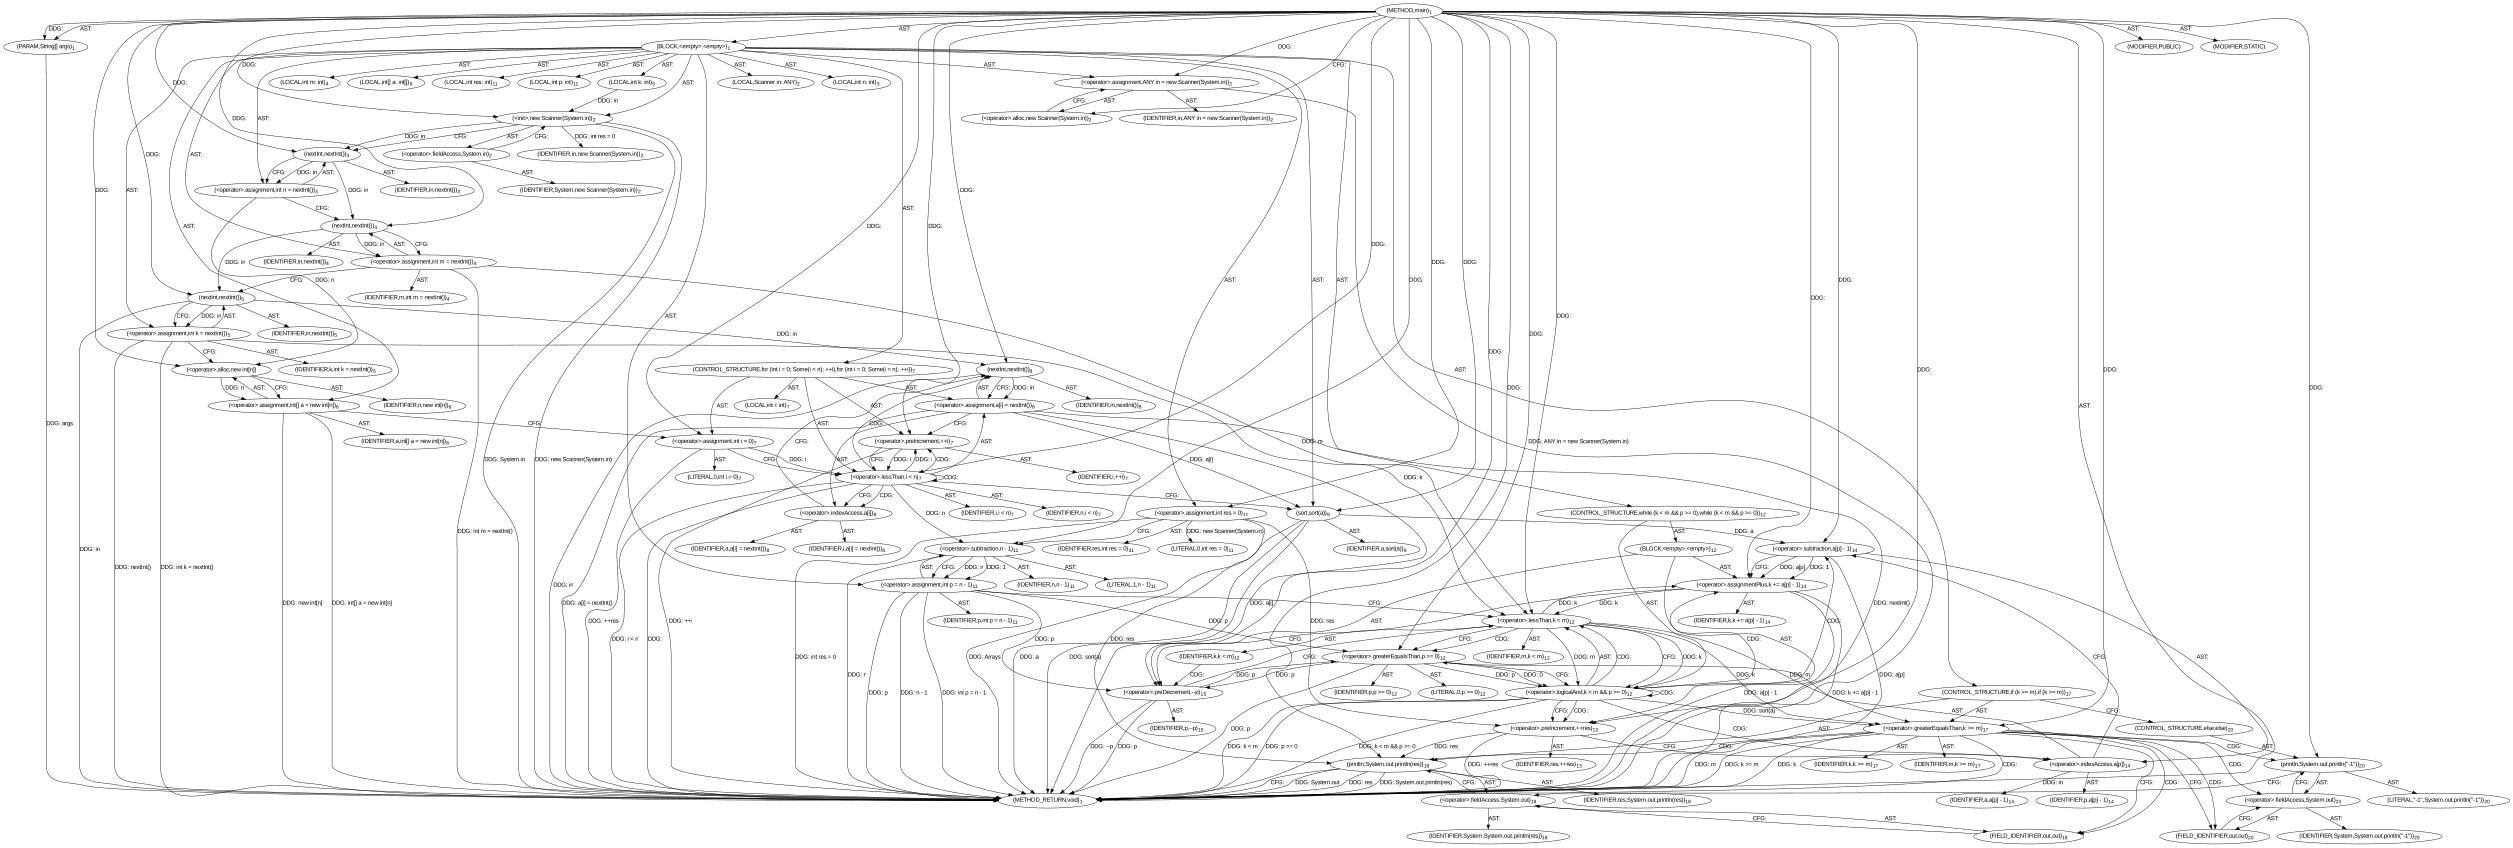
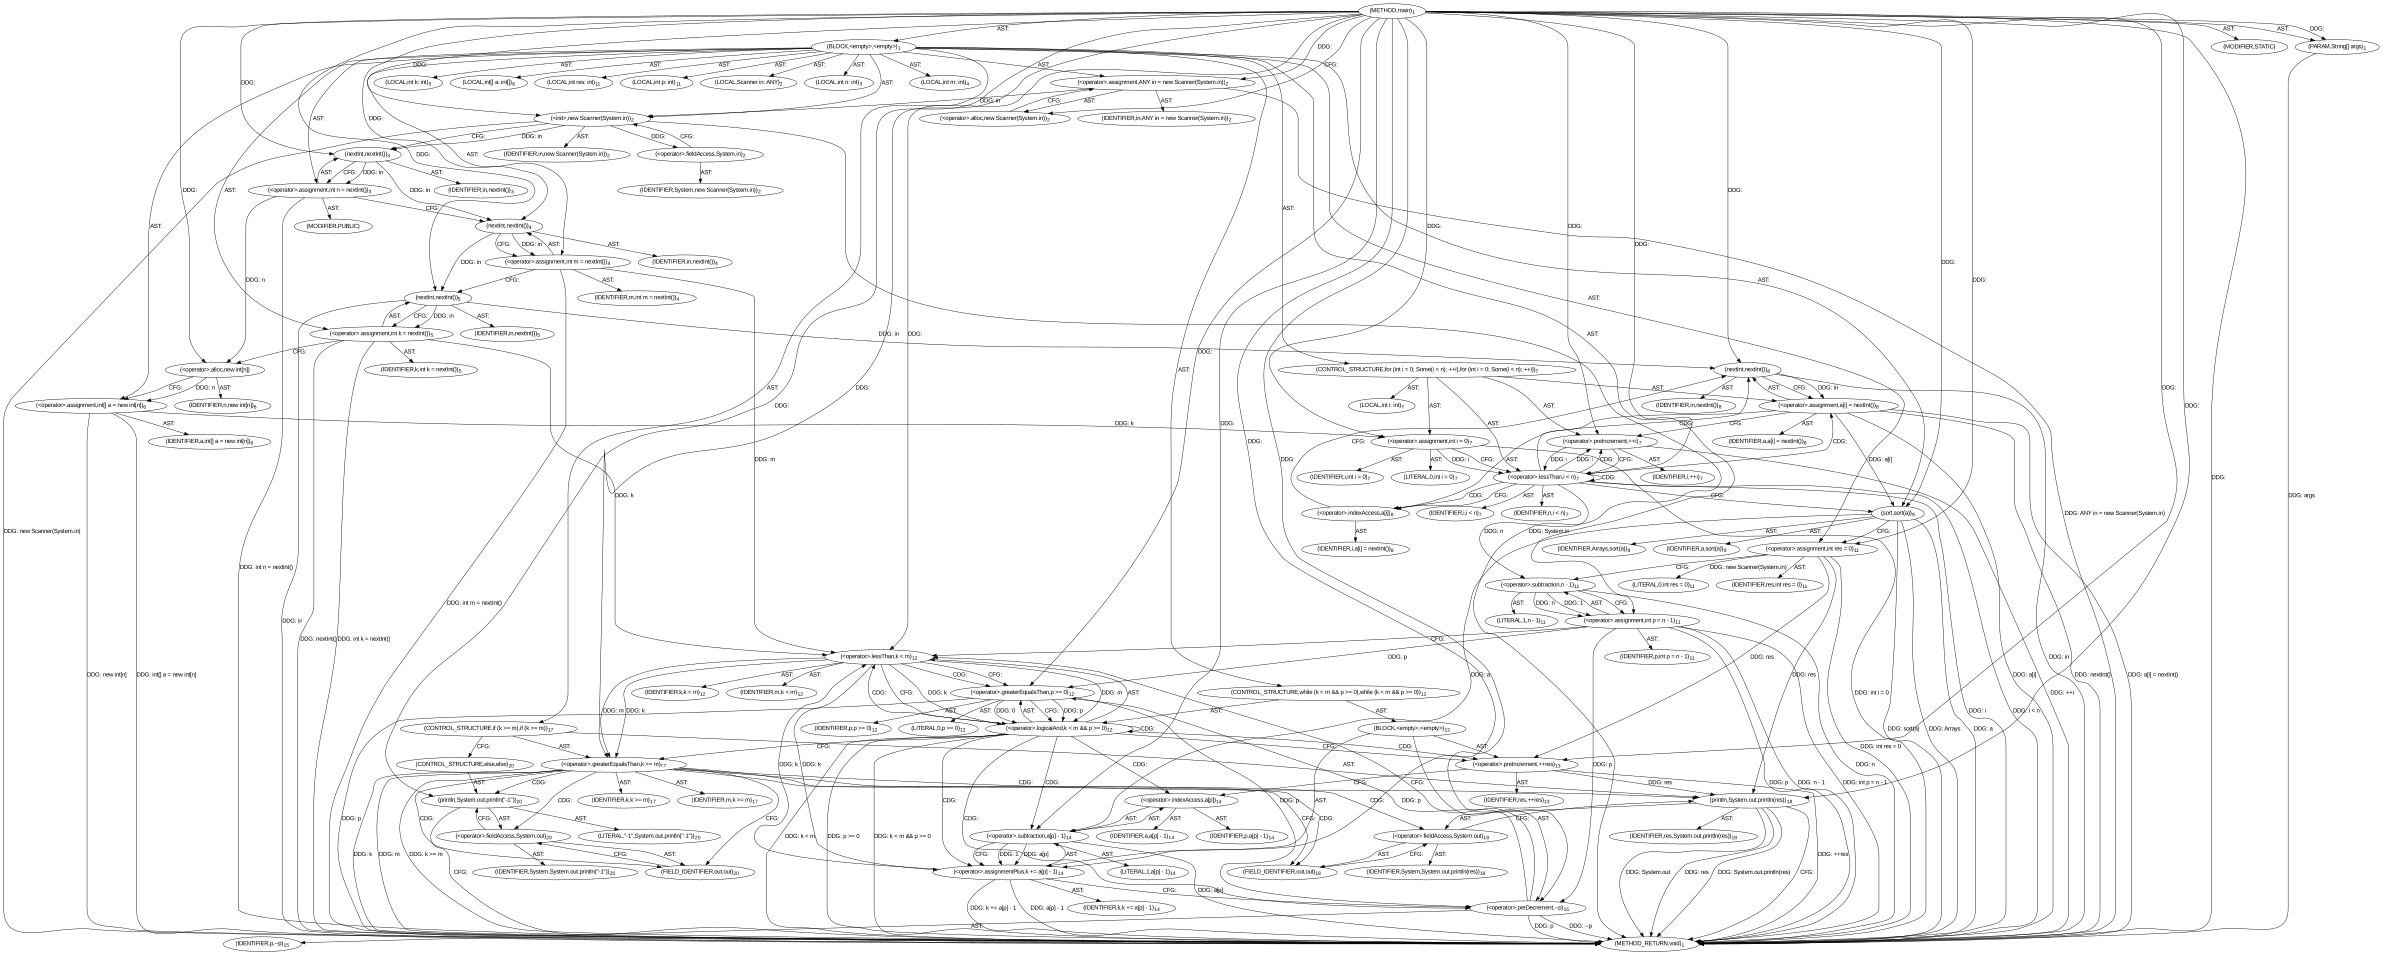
edge "(METHOD,main)" -> "(MODIFIER,PUBLIC)": now "(<operator>.assignment,int n = nextInt())" -> "(MODIFIER,PUBLIC)"
edge "(LOCAL,int k: int)" -> "(<init>,new Scanner(System.in))": now "(<operator>.assignment,ANY in = new Scanner(System.in))" -> "(<init>,new Scanner(System.in))"
edge "(<init>,new Scanner(System.in))" -> "(<operator>.fieldAccess,System.in)": label "AST: " -> "DDG: "
edge "(<init>,new Scanner(System.in))" -> "(IDENTIFIER,in,new Scanner(System.in))": label "DDG: int res = 0" -> "AST: "
edge "(METHOD,main)" -> "(<operator>.subtraction,n - 1)": removed, label "DDG:"
edge "(<operator>.assignment,int[] a = new int[n])" -> "(<operator>.alloc,new int[n])": removed, label "AST:"
edge "(METHOD,main)" -> "(METHOD_RETURN,void)": label "AST: " -> "DDG: "
edge "(<operator>.assignment,int[] a = new int[n])" -> "(<operator>.assignment,int i = 0)": label "CFG: " -> "DDG: k"
edge "(<operator>.lessThan,i < n)" -> "(<operator>.assignment,a[i] = nextInt())": label "AST: " -> "CDG: "
node "(IDENTIFIER,i,int i = 0)": added
edge "(<operator>.indexAccess,a[i])" -> "(IDENTIFIER,a,a[i] = nextInt())": now "(<operator>.assignment,a[i] = nextInt())" -> "(IDENTIFIER,a,a[i] = nextInt())"
edge "(sort,sort(a))" -> "(<operator>.assignment,int res = 0)": added, label "CFG:"
node "(IDENTIFIER,res,int res = 0)": text "31" -> "11"
node "(IDENTIFIER,Arrays,sort(a))": added
node "(IDENTIFIER,n,n - 1)": removed
edge "(<operator>.assignment,int i = 0)" -> "(METHOD_RETURN,void)": label "DDG: ++res" -> "DDG: int i = 0"
edge "(<operator>.indexAccess,a[p])" -> "(<operator>.subtraction,a[p] - 1)": label "CFG: " -> "AST: "
edge "(<operator>.indexAccess,a[p])" -> "(<operator>.greaterEqualsThan,p >= 0)": now "(<operator>.logicalAnd,k < m && p >= 0)" -> "(<operator>.greaterEqualsThan,p >= 0)"
edge "(IDENTIFIER,k,k < m)" -> "(<operator>.preDecrement,--p)": now "(<operator>.logicalAnd,k < m && p >= 0)" -> "(<operator>.preDecrement,--p)"
edge "(<operator>.logicalAnd,k < m && p >= 0)" -> "(<operator>.greaterEqualsThan,k >= m)": label "DDG: sort(a)" -> "CFG: "
edge "(<operator>.indexAccess,a[p])" -> "(IDENTIFIER,a,a[p] - 1)": label "DDG: in" -> "AST: "
edge "(<operator>.assignmentPlus,k += a[p] - 1)" -> "(<operator>.subtraction,a[p] - 1)": added, label "AST:"
node "(LITERAL,1,a[p] - 1)": added
edge "(<operator>.assignment,int n = nextInt())" -> "(METHOD_RETURN,void)": added, label "DDG: int n = nextInt()"
